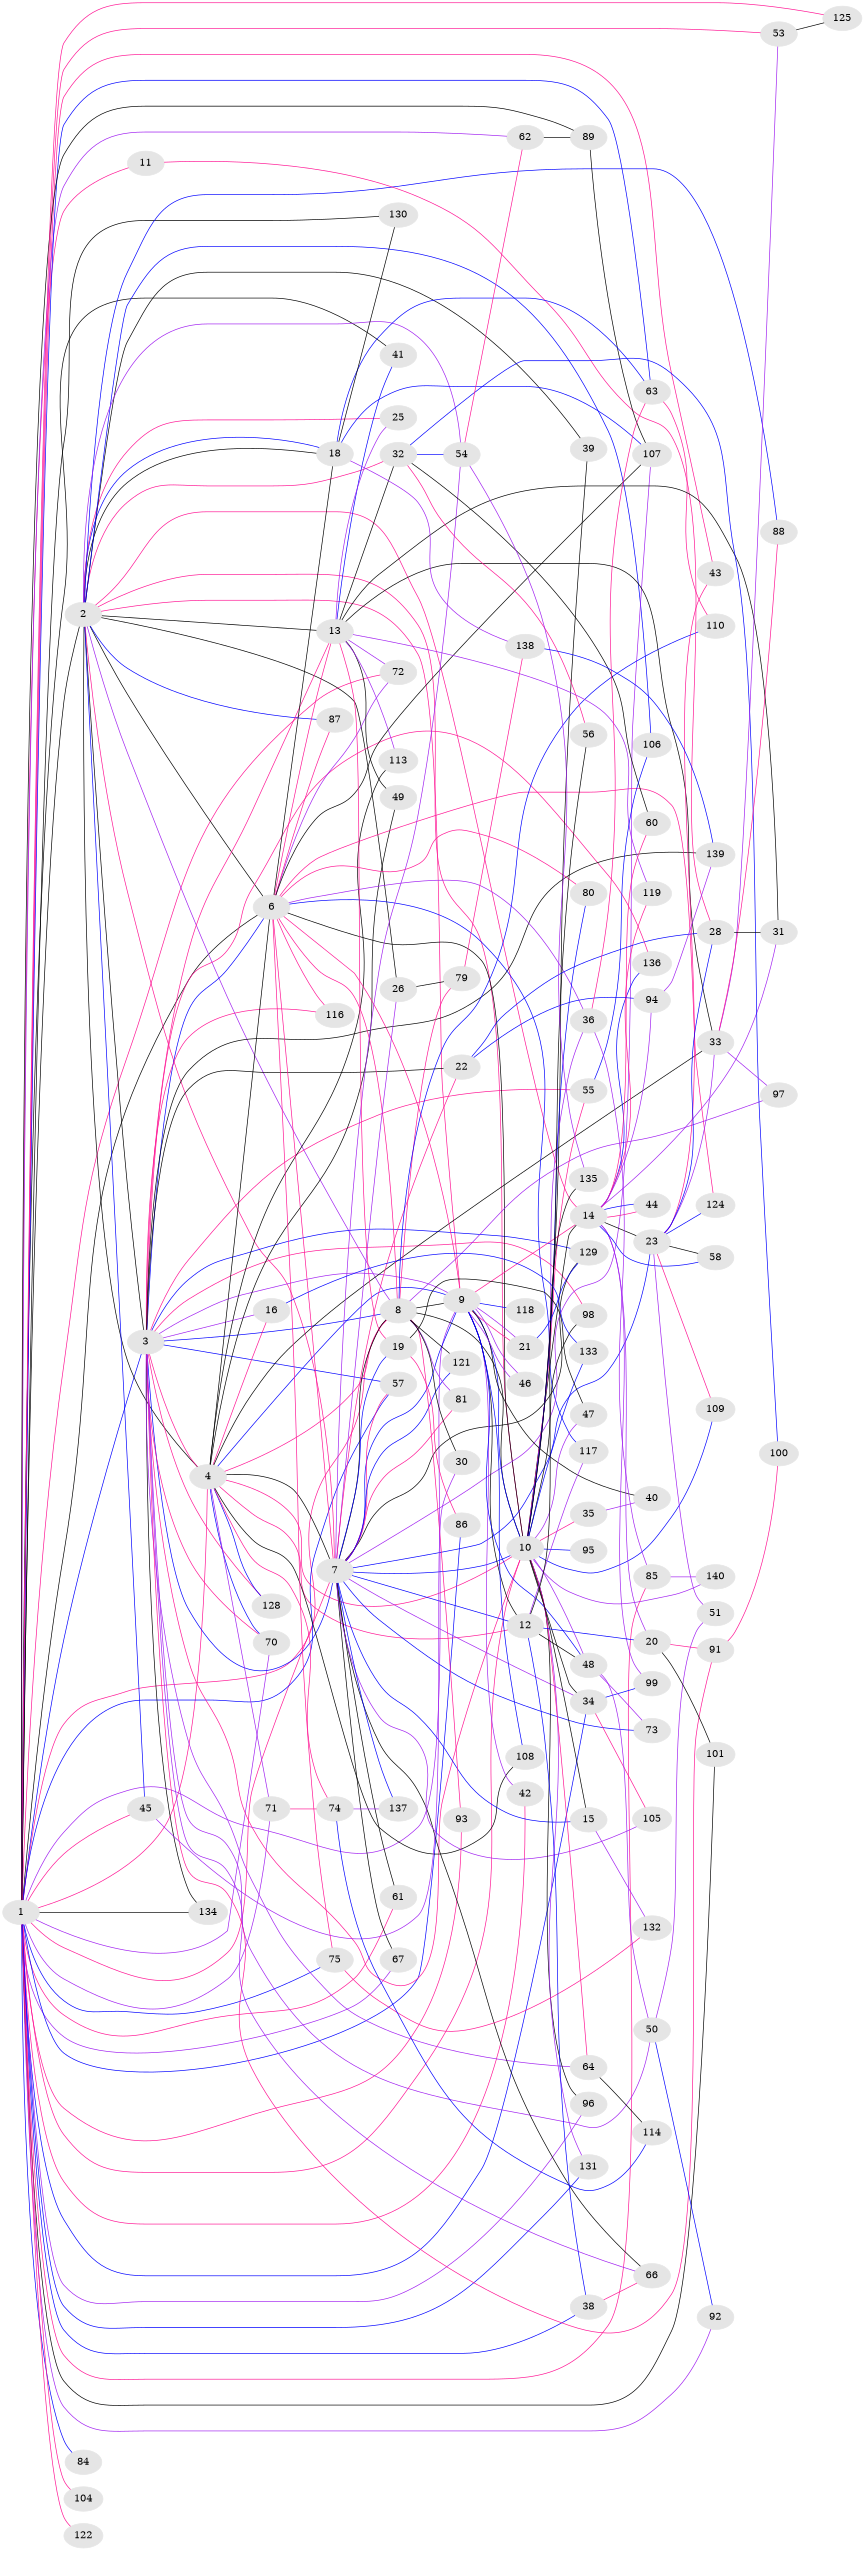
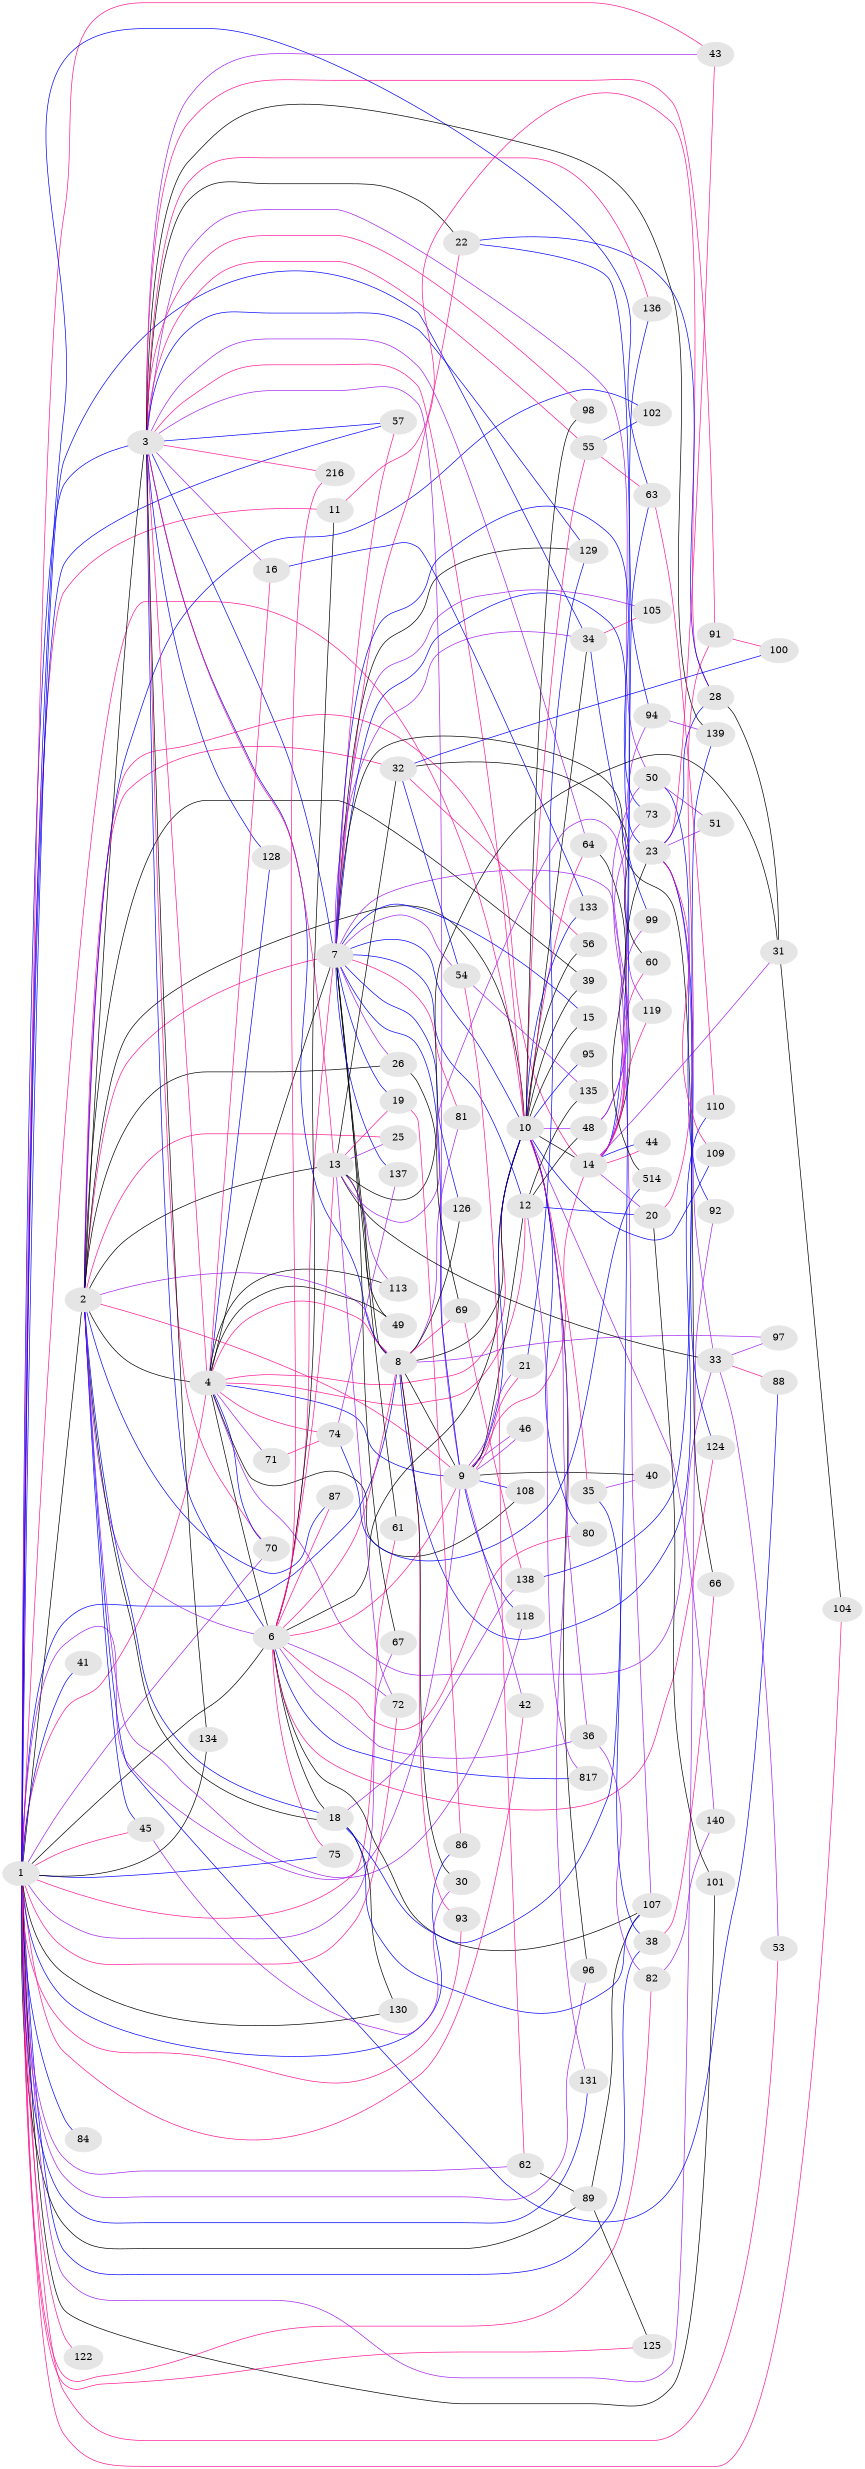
edge "125" -- "53": now "125" -- "89"
edge "54" -- "2": now "118" -- "2"
edge "41" -- "13": removed
edge "63" -- "36": now "63" -- "55"
edge "41" -- "1": color black -> blue
node "106": label "106" -> "102"
edge "2" -- "6": color black -> purple
edge "2" -- "10": color deeppink -> black
node "79": label "79" -> "69"
node "116": label "116" -> "216"
edge "11" -- "6": added
edge "33" -- "4": color black -> purple
node "58": removed
edge "31" -- "104": added
node "121": label "121" -> "126"
node "47": removed
node "117": label "117" -> "817"
edge "3" -- "128": color deeppink -> blue
edge "9" -- "48": removed
node "85": label "85" -> "82"
edge "8" -- "1": color deeppink -> blue
edge "3" -- "66": now "3" -- "43"
edge "7" -- "1": removed
node "132": removed
edge "12" -- "38": now "35" -- "38"
edge "71" -- "1": removed
node "114": label "114" -> "514"
